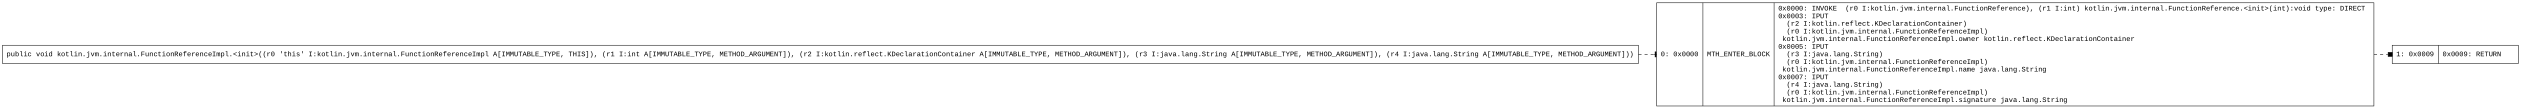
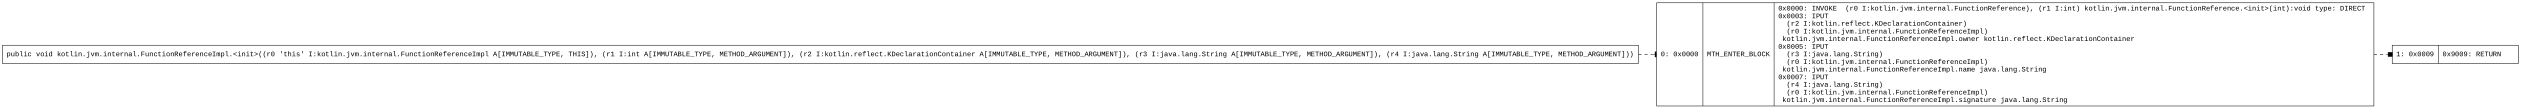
node "1: 0x0009": text "0x0009: RETURN" -> "0x9009: RETURN"
